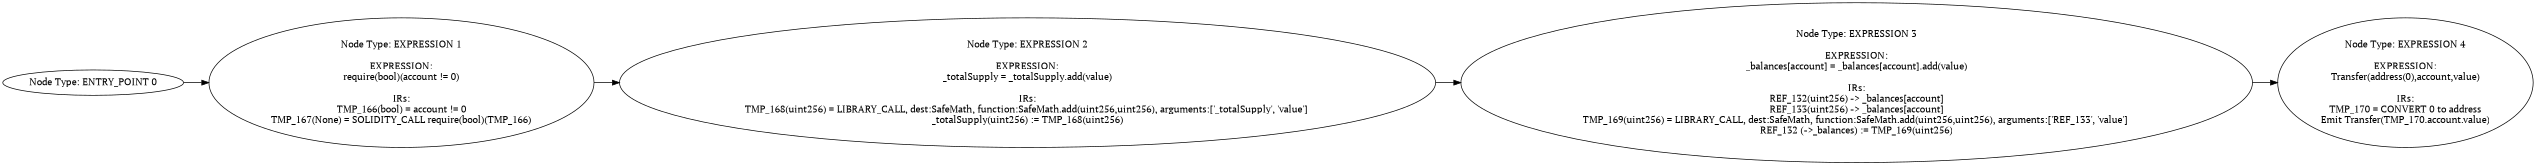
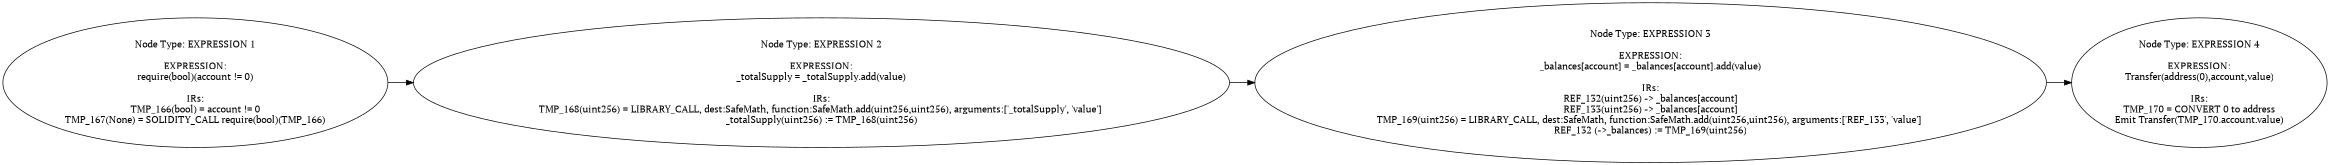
node "Node Type: ENTRY_POINT 0": removed
